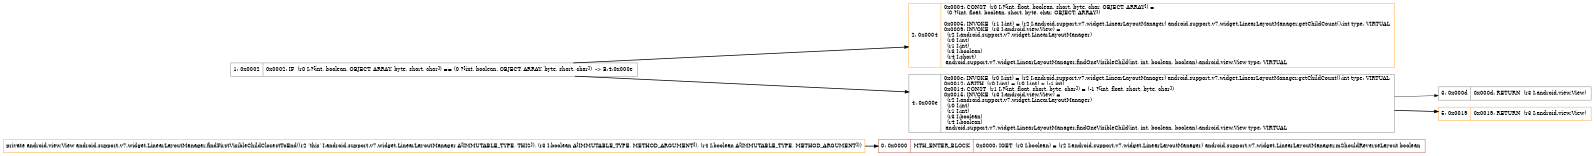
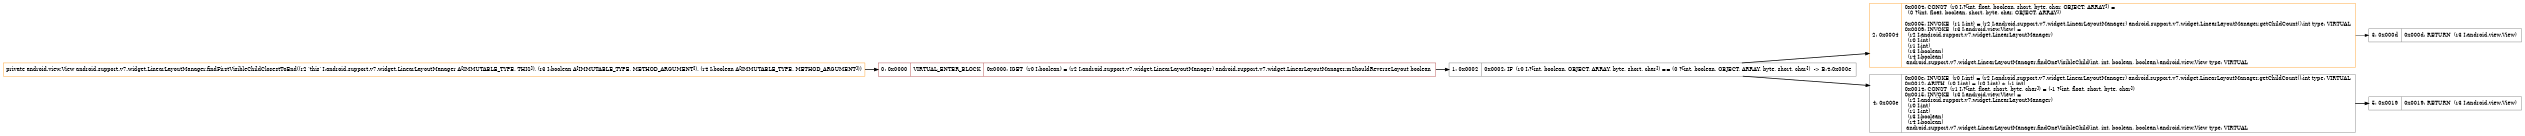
node "2: 0x0004": text "(r4 I:short)" -> "(r4 I:boolean)"
edge "0: 0x0000" -> "1: 0x0002": added
edge "4: 0x000e" -> "3: 0x000d": now "2: 0x0004" -> "3: 0x000d"
node "5: 0x0019": color darkorange -> gray40
node "0: 0x0000": text "MTH_ENTER_BLOCK" -> "VIRTUAL_ENTER_BLOCK"
